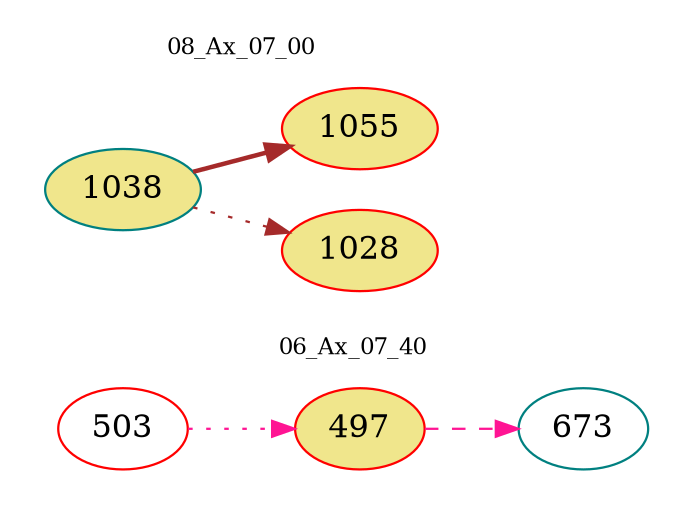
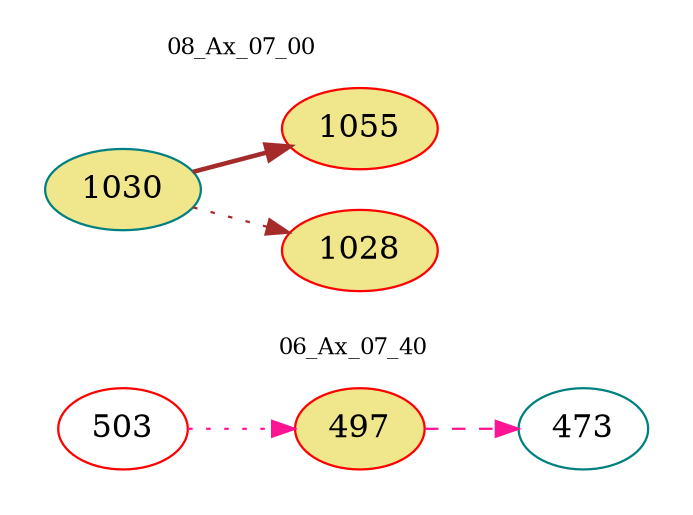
node "1038": label "1038" -> "1030"
node "673": label "673" -> "473"
